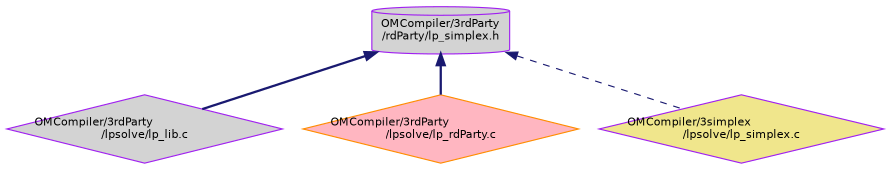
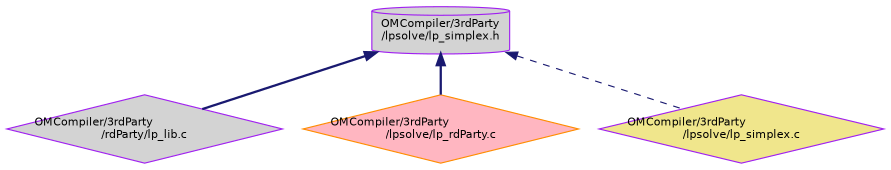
node "OMCompiler/3rdParty /rdParty/lp_simplex.h": label "OMCompiler/3rdParty /rdParty/lp_simplex.h" -> "OMCompiler/3rdParty /lpsolve/lp_simplex.h"
node "OMCompiler/3rdParty /lpsolve/lp_lib.c": label "OMCompiler/3rdParty /lpsolve/lp_lib.c" -> "OMCompiler/3rdParty /rdParty/lp_lib.c"
node "OMCompiler/3simplex /lpsolve/lp_simplex.c": label "OMCompiler/3simplex /lpsolve/lp_simplex.c" -> "OMCompiler/3rdParty /lpsolve/lp_simplex.c"
